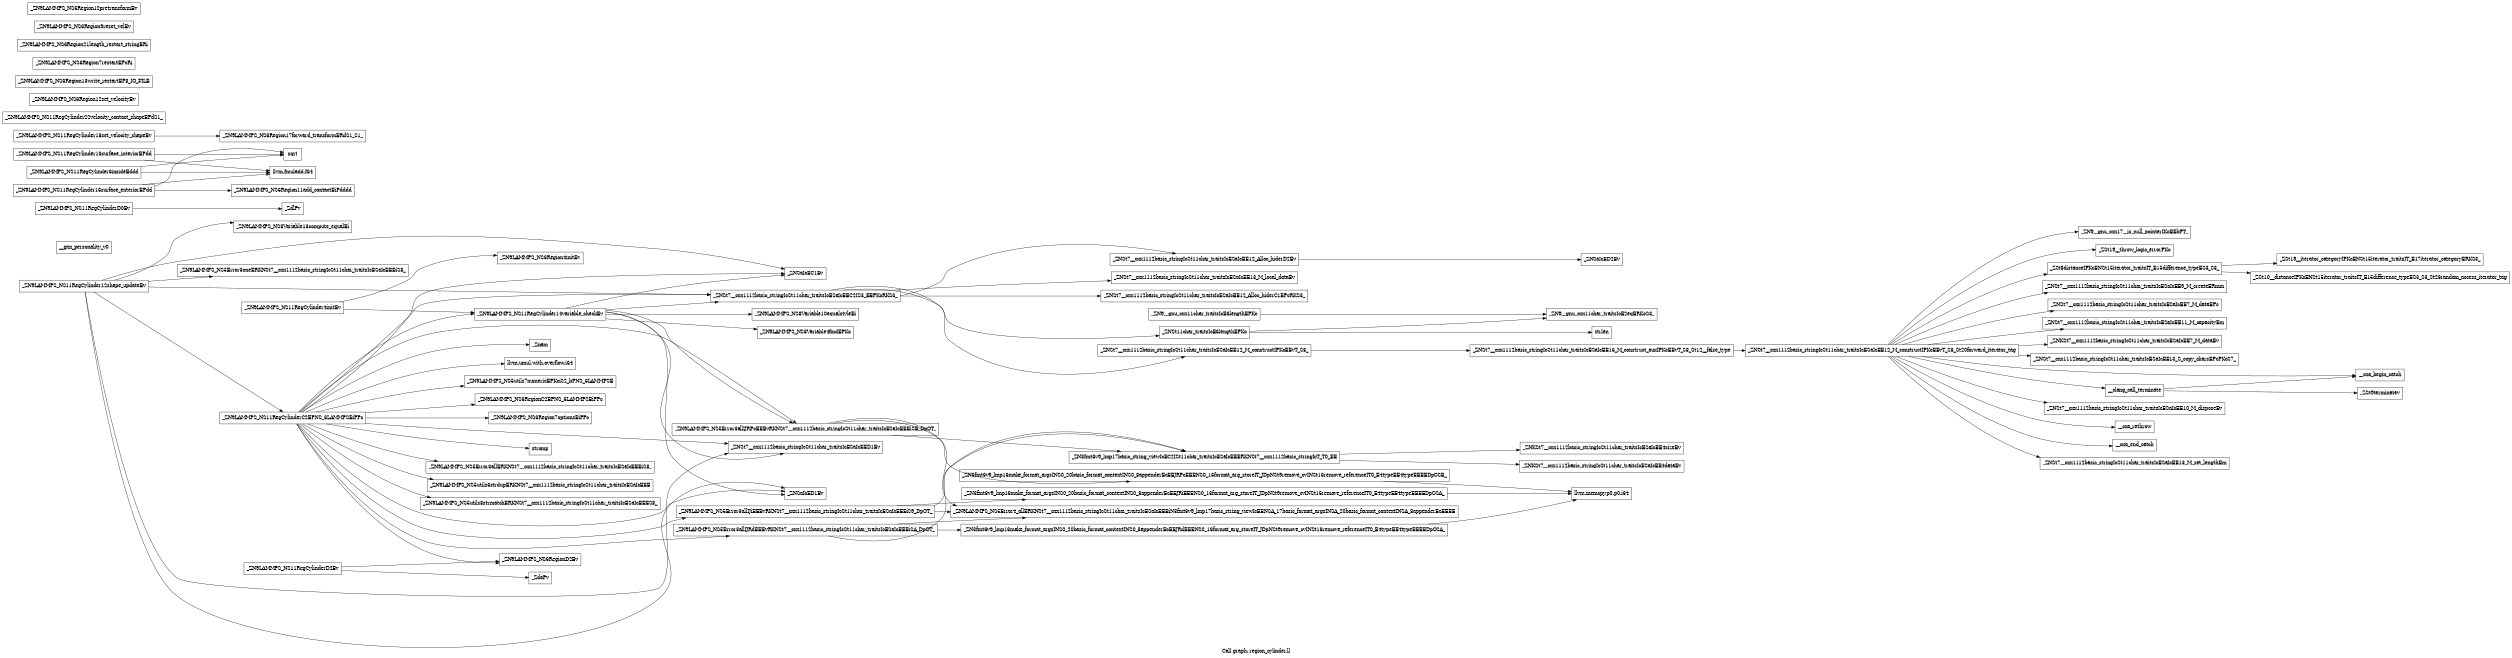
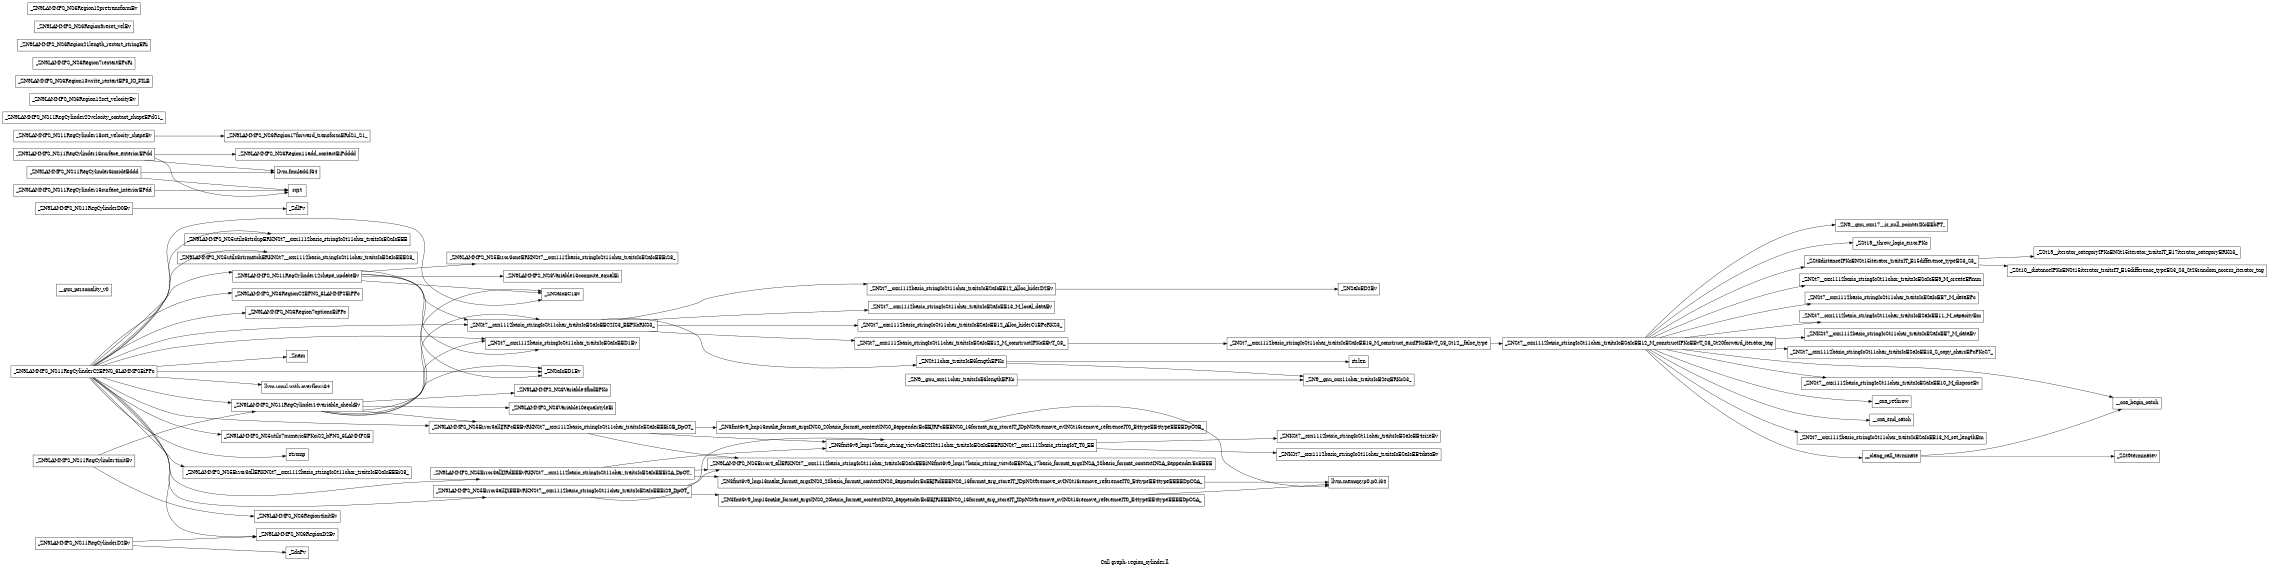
edge "_ZN9LAMMPS_NS11RegCylinder16surface_interiorEPdd" -> "llvm.fmuladd.f64": removed
edge "_ZN9LAMMPS_NS11RegCylinder12shape_updateEv" -> "_ZN9LAMMPS_NS11RegCylinderC2EPNS_6LAMMPSEiPPc": reversed
